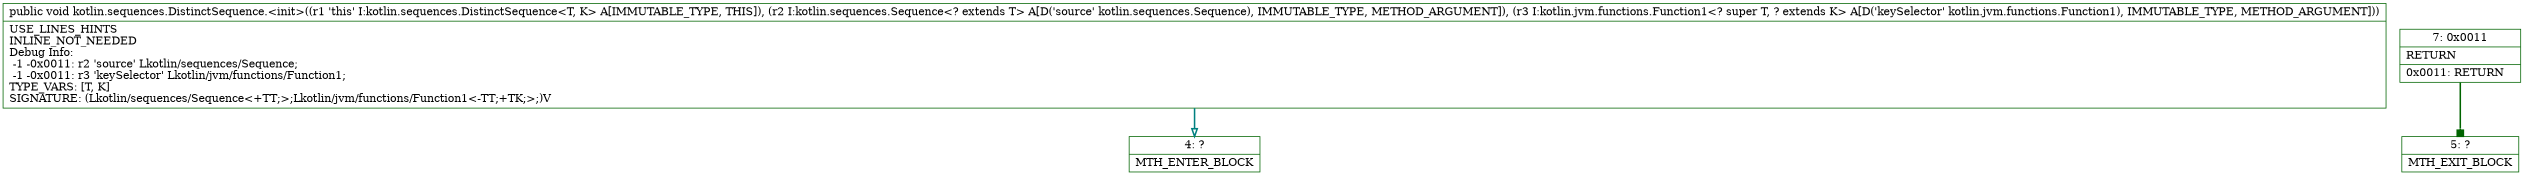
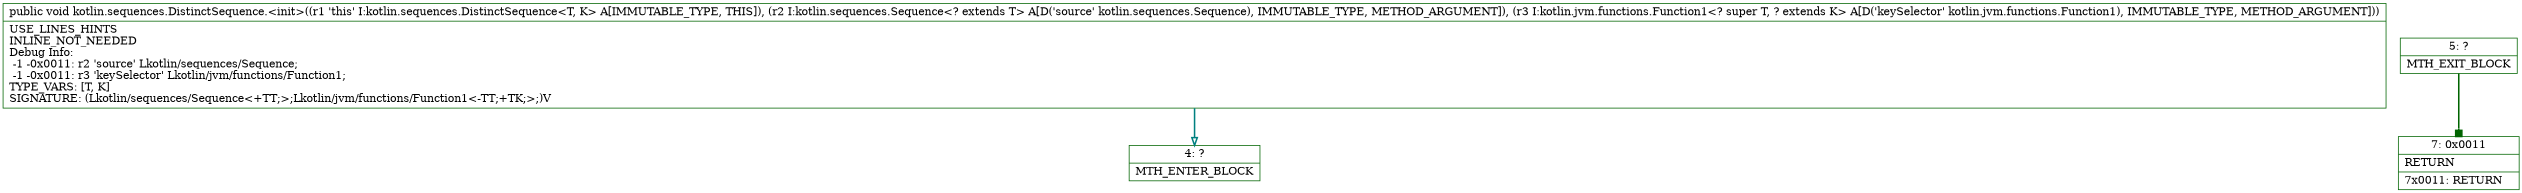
node "7: 0x0011": text "0x0011: RETURN" -> "7x0011: RETURN"
edge "7: 0x0011" -> "5: ?": reversed
